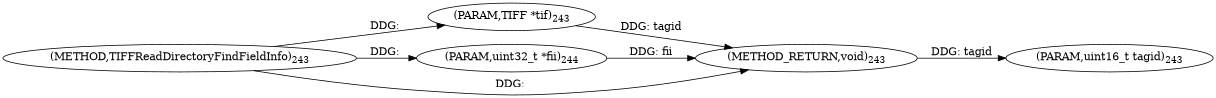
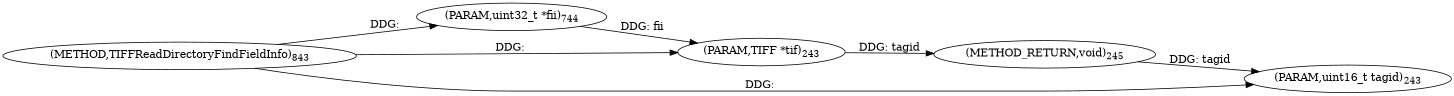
node "(METHOD,TIFFReadDirectoryFindFieldInfo)": text "243" -> "843"
node "(PARAM,uint32_t *fii)": text "244" -> "744"
node "(METHOD_RETURN,void)": text "243" -> "245"
edge "(PARAM,uint32_t *fii)" -> "(METHOD_RETURN,void)": now "(PARAM,uint32_t *fii)" -> "(PARAM,TIFF *tif)"
edge "(METHOD,TIFFReadDirectoryFindFieldInfo)" -> "(METHOD_RETURN,void)": now "(METHOD,TIFFReadDirectoryFindFieldInfo)" -> "(PARAM,uint16_t tagid)"
